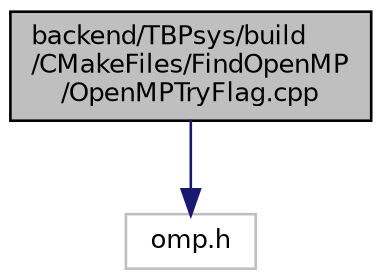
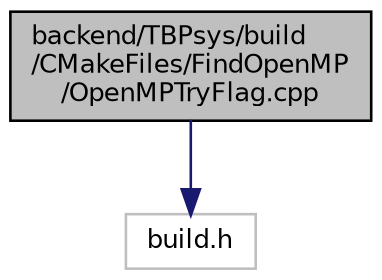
node "omp.h": label "omp.h" -> "build.h"
